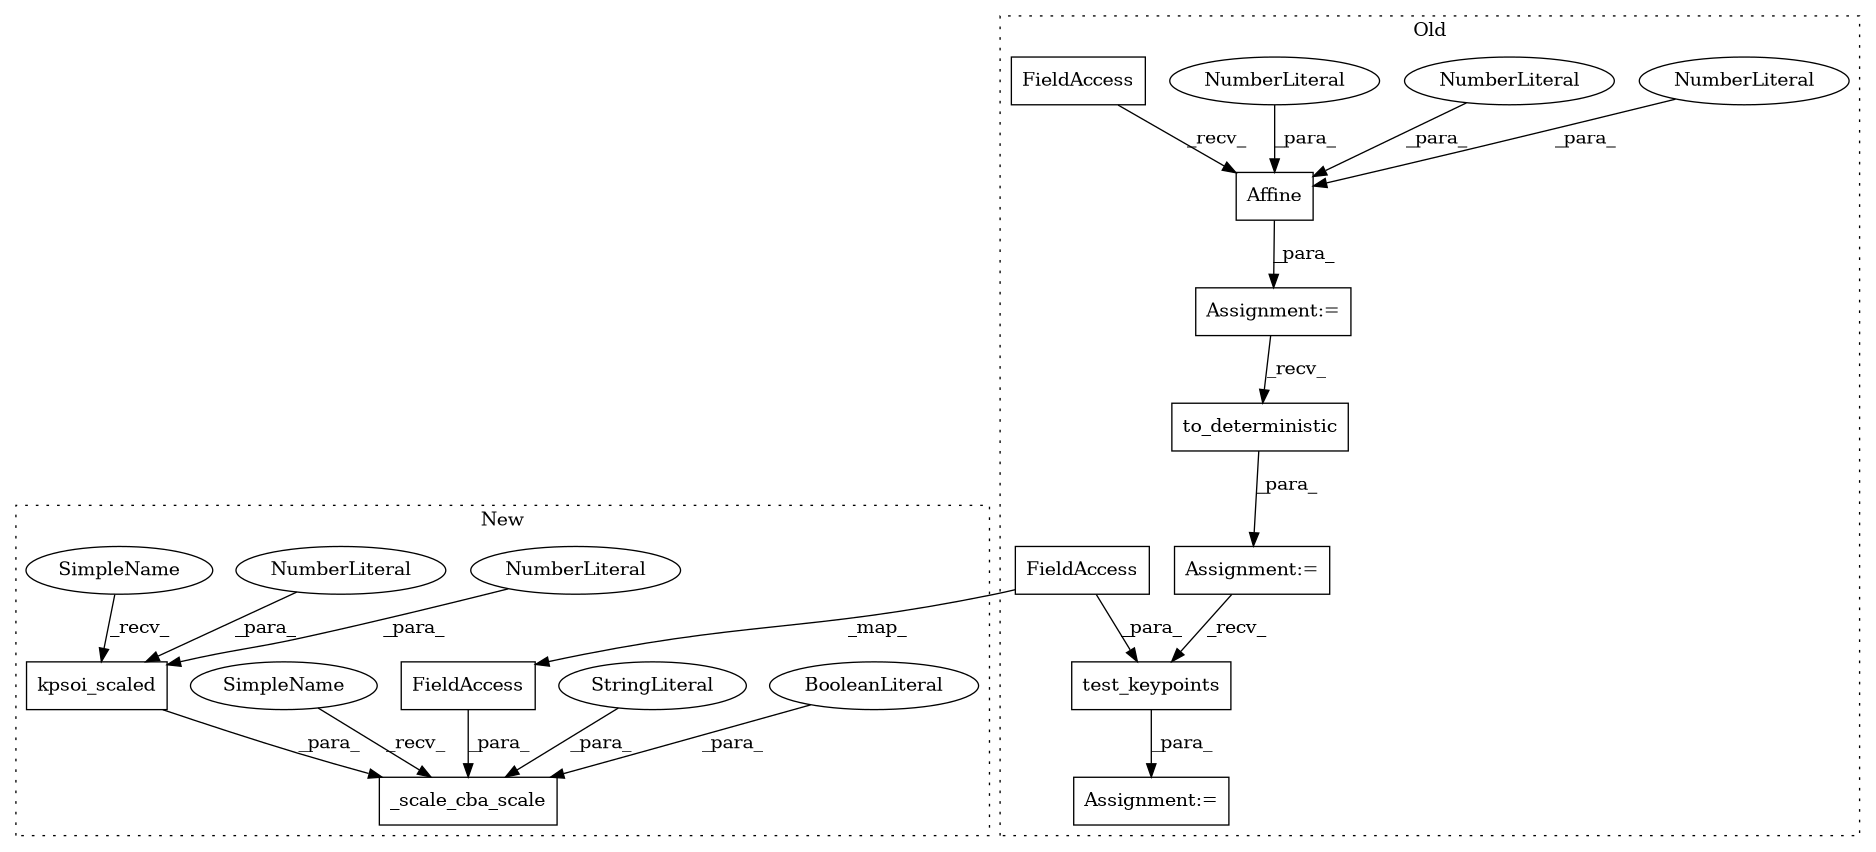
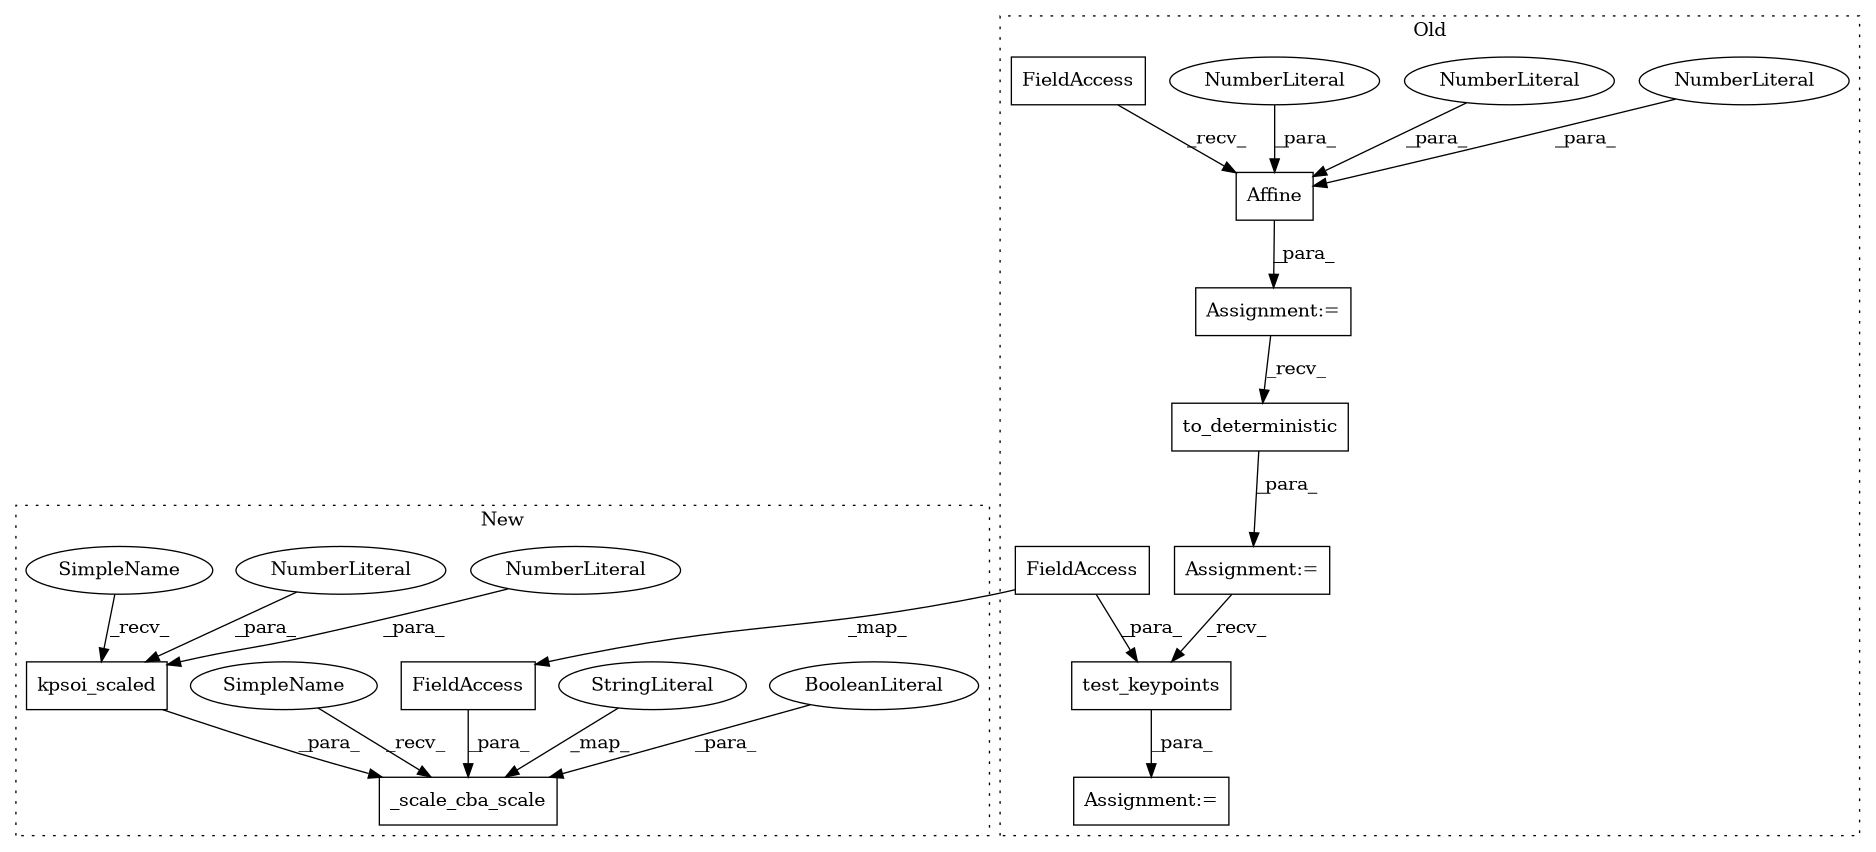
edge "StringLiteral" -> "_scale_cba_scale": label "_para_" -> "_map_"
